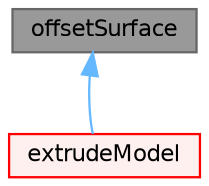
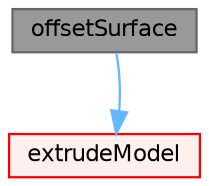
edge "extrudeModel" -> "offsetSurface": reversed
